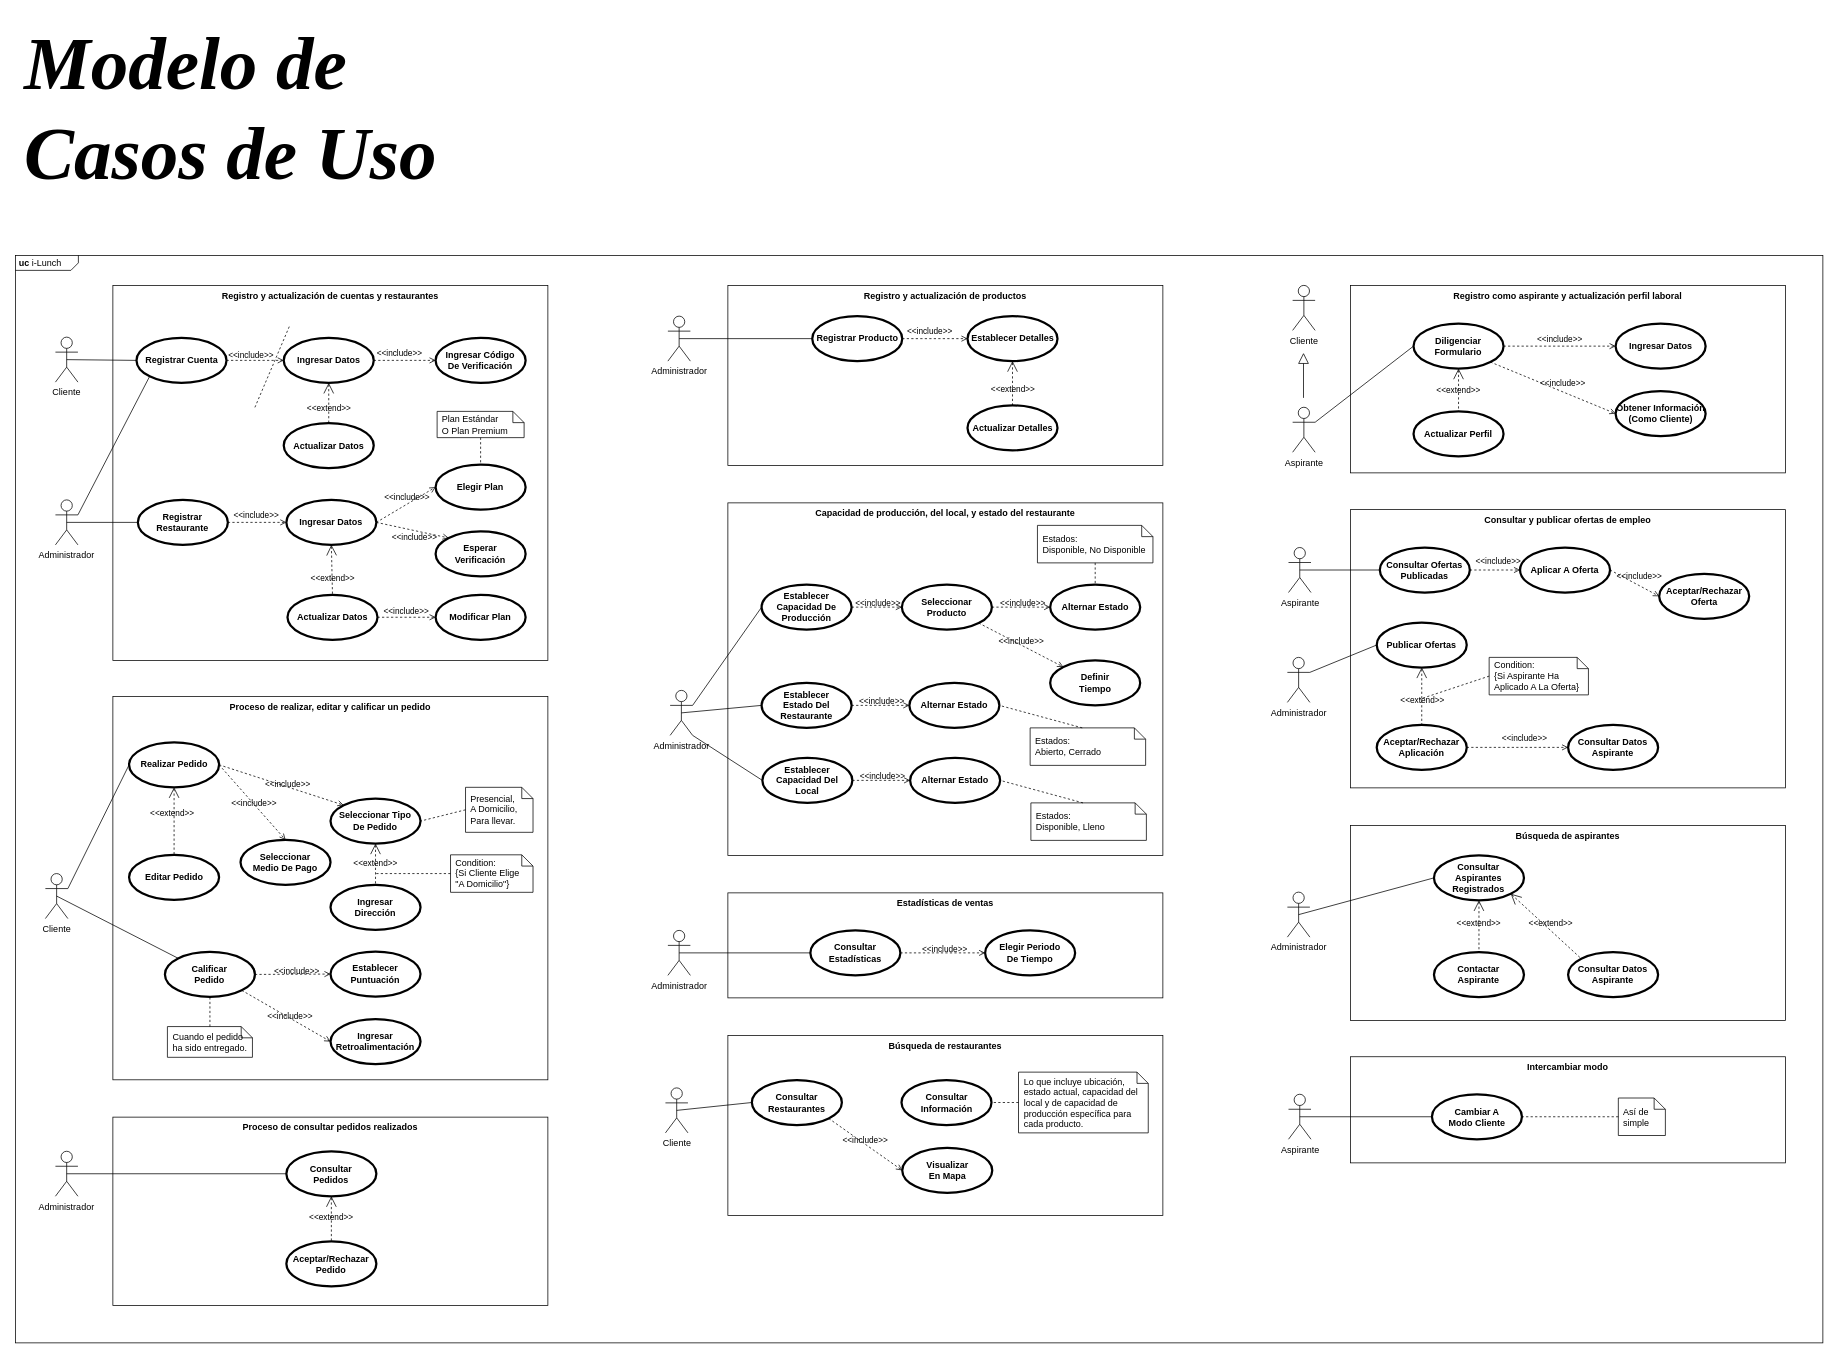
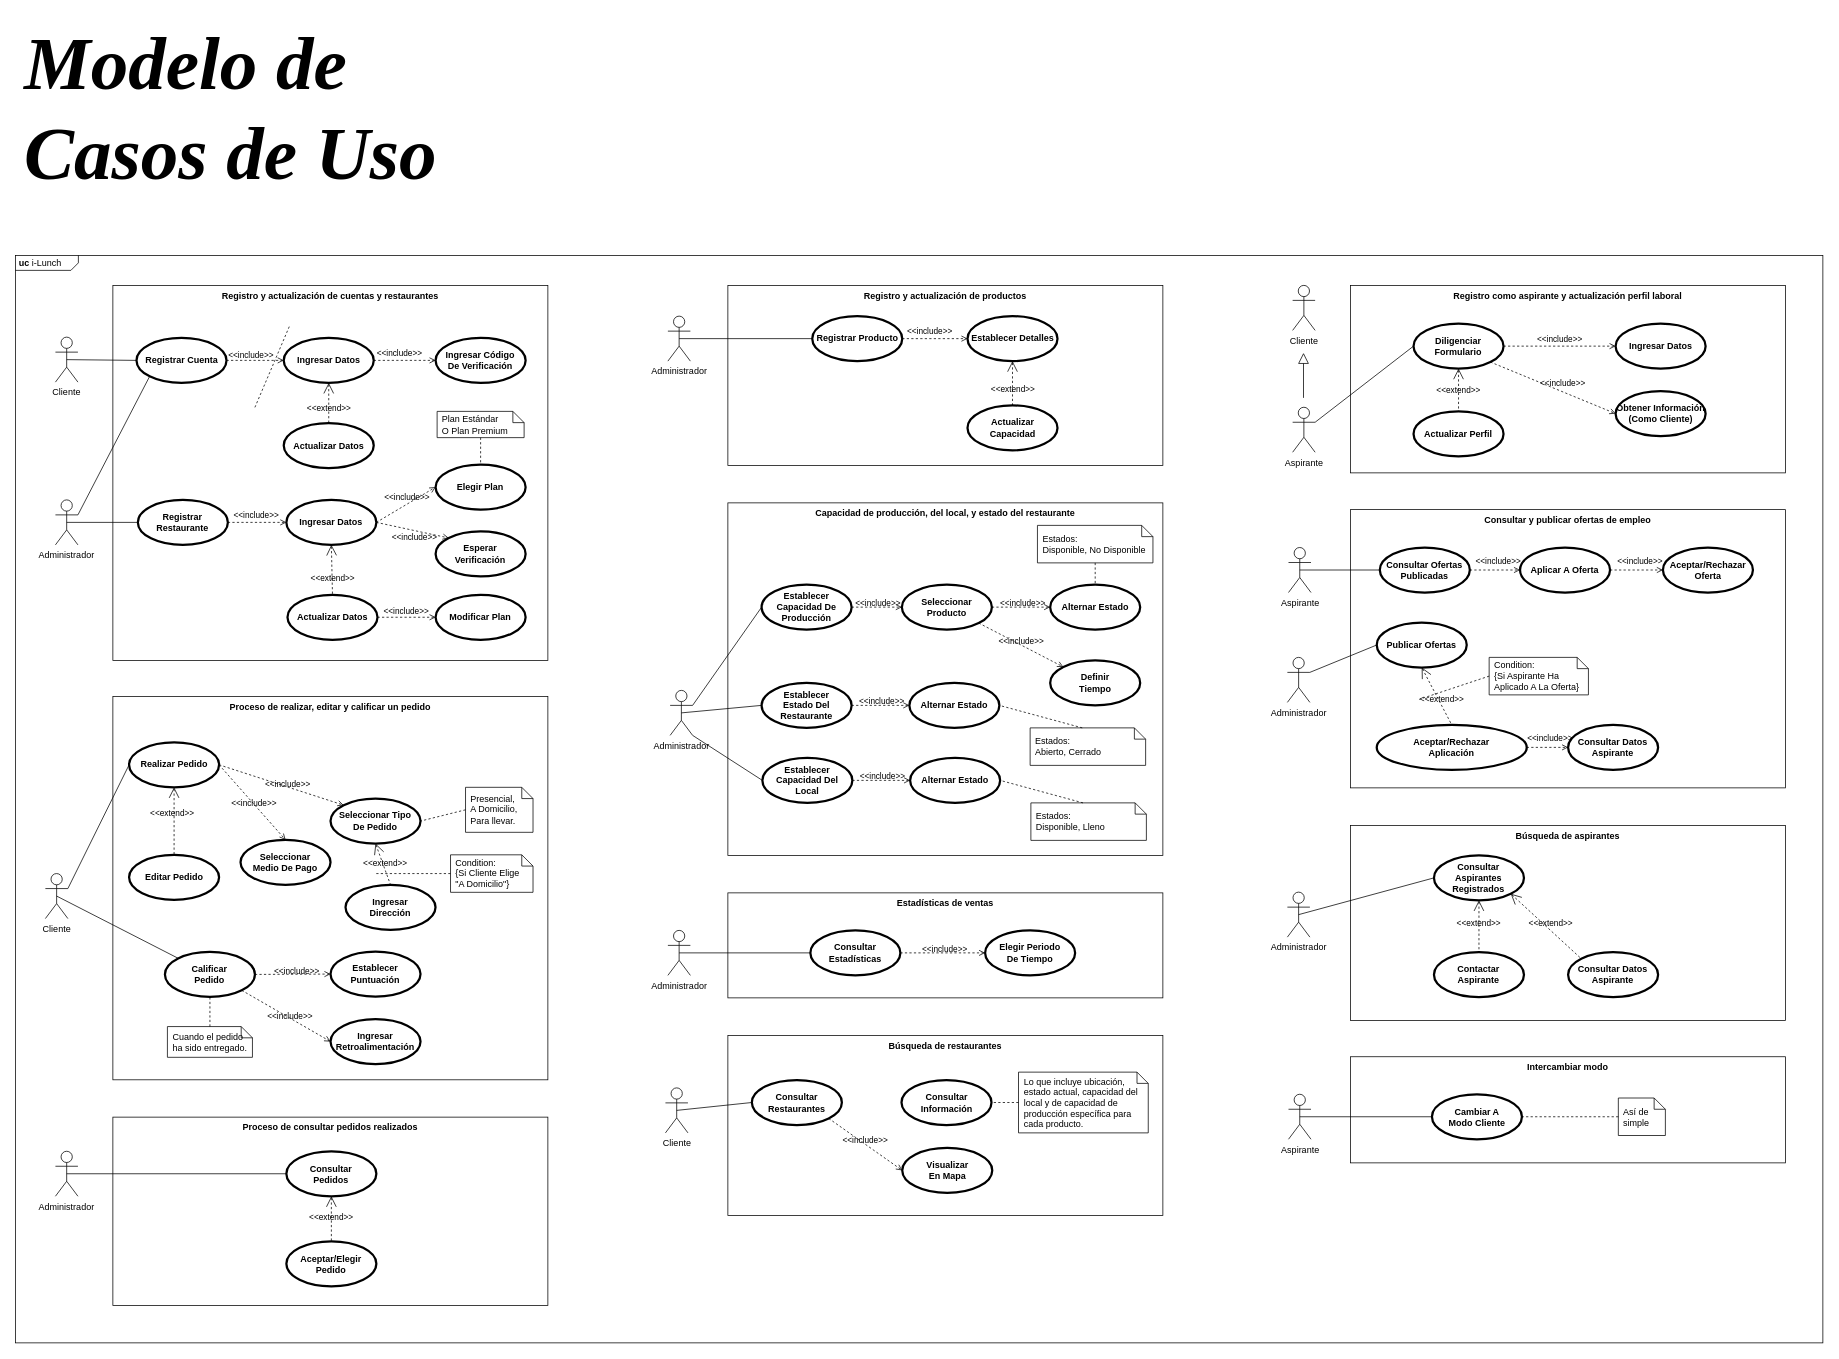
node "Actualizar Detalles": label "Actualizar Detalles" -> "Actualizar Capacidad"
node "Aceptar/Rechazar Oferta": moved (1704, 596) -> (1708, 570)
node "Aceptar/Rechazar Aplicación": size 90x45 -> 150x45
node "Ingresar Dirección": moved (376, 907) -> (391, 907)
node "Aceptar/Rechazar Pedido": label "Aceptar/Rechazar Pedido" -> "Aceptar/Elegir Pedido"
